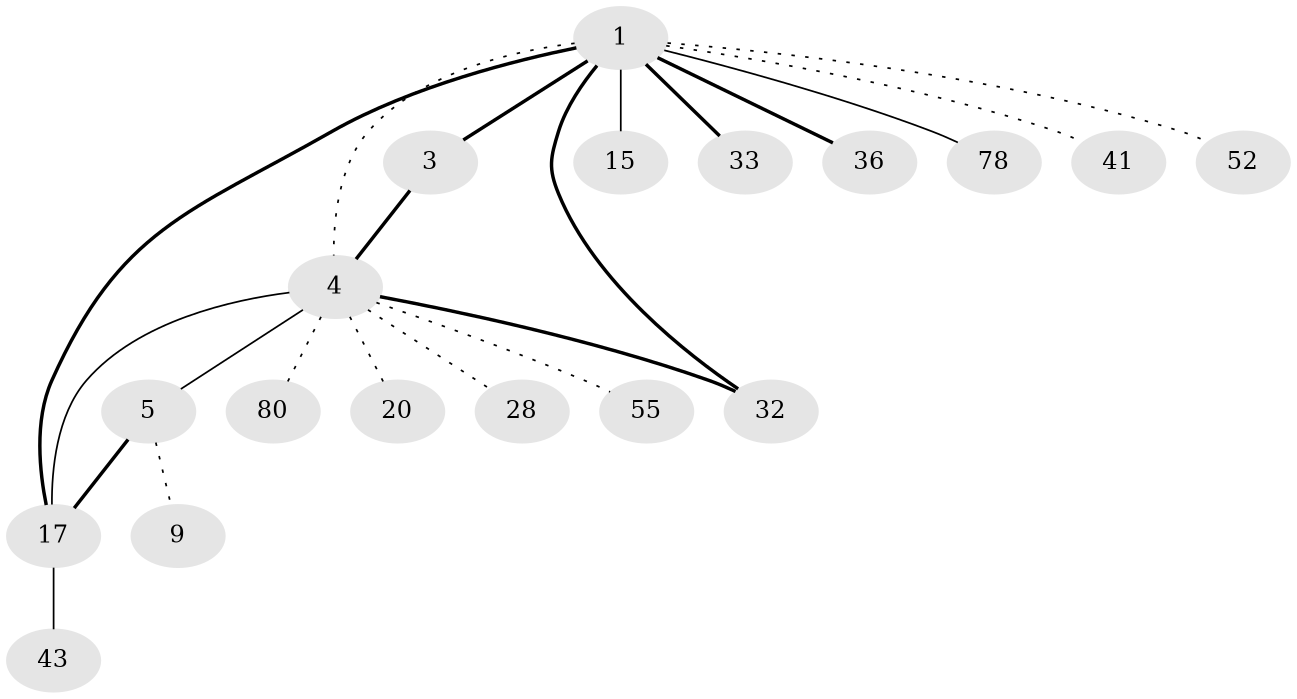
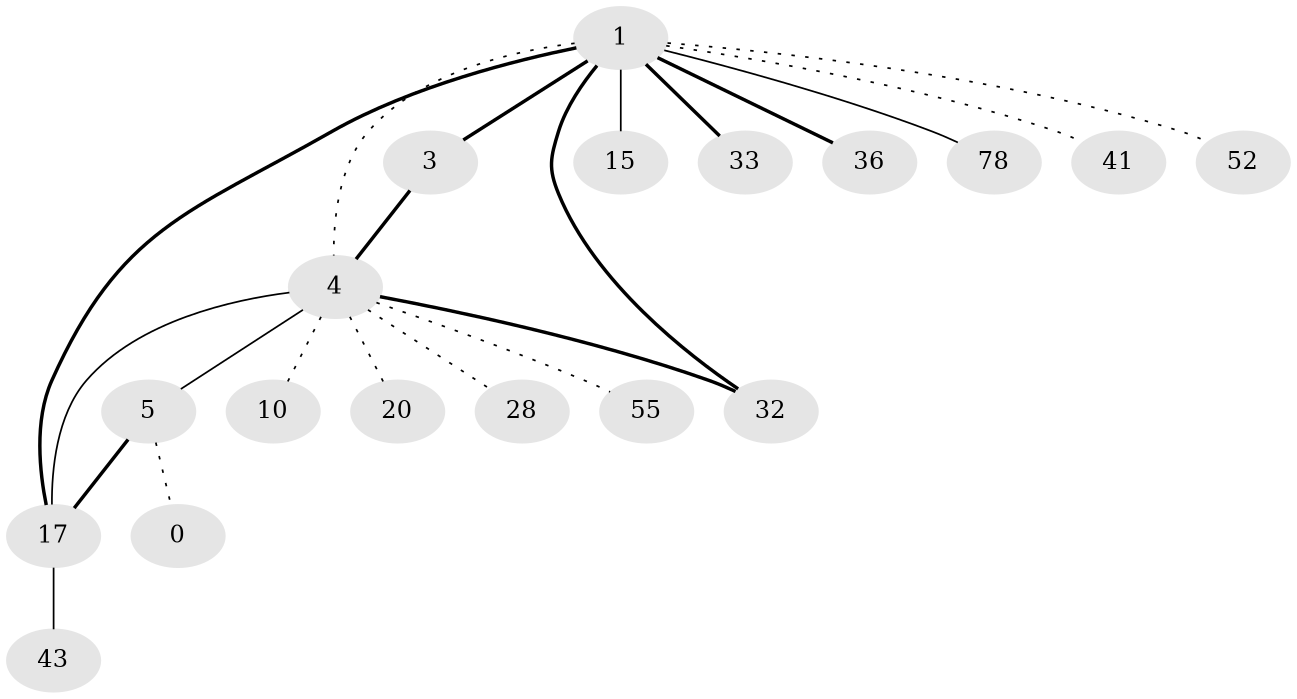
node "80": label "80" -> "10"
node "9": label "9" -> "0"
